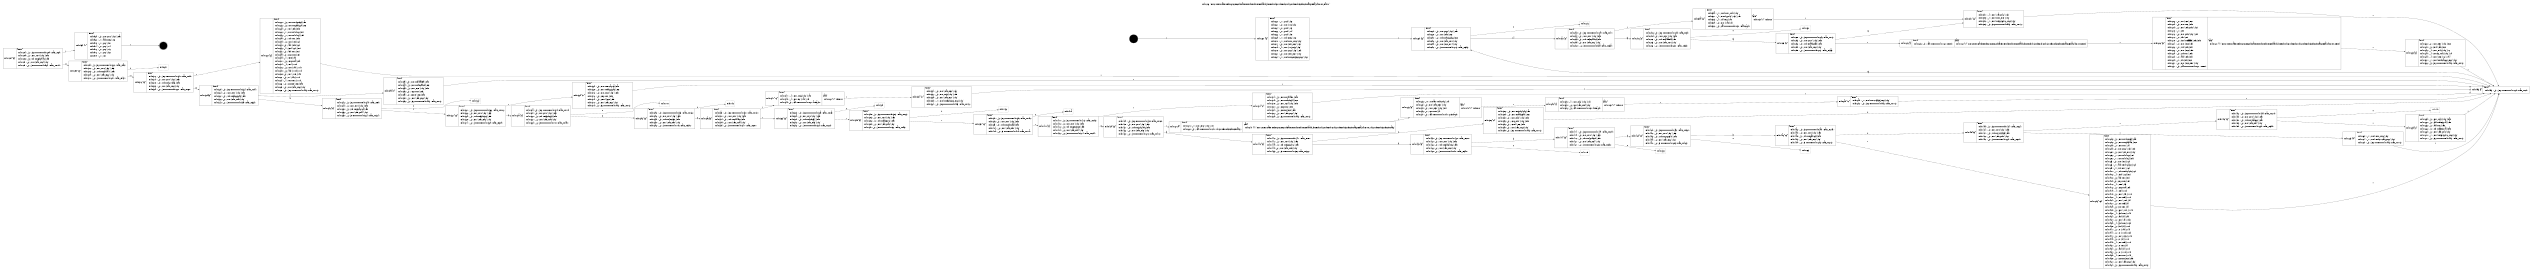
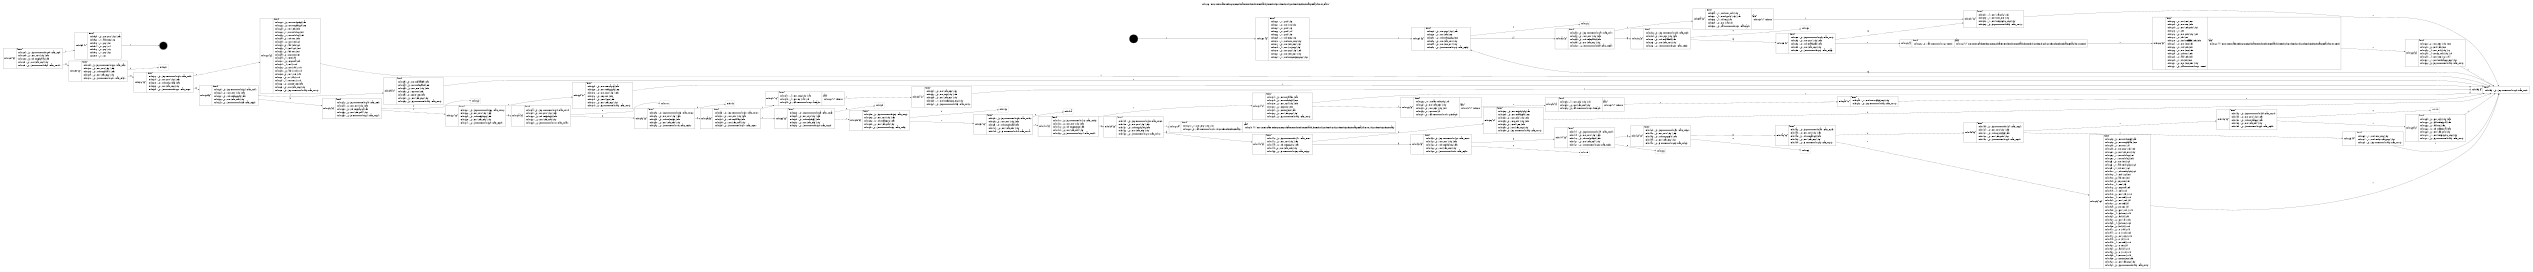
edge "0x40167c [9]" -> "0x401685 [23]": now "0x401514 [27]" -> "0x401685 [23]"
